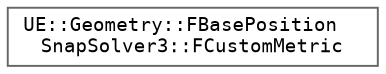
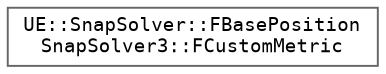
node "UE::Geometry::FBasePosition SnapSolver3::FCustomMetric": label "UE::Geometry::FBasePosition SnapSolver3::FCustomMetric" -> "UE::SnapSolver::FBasePosition SnapSolver3::FCustomMetric"
